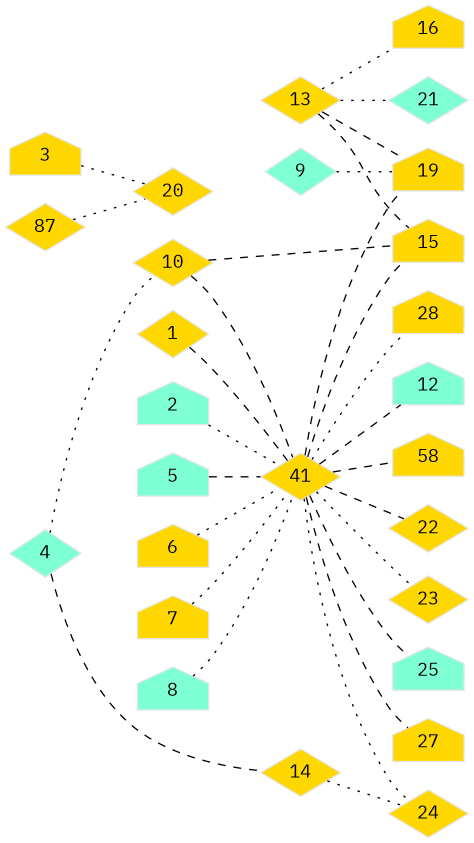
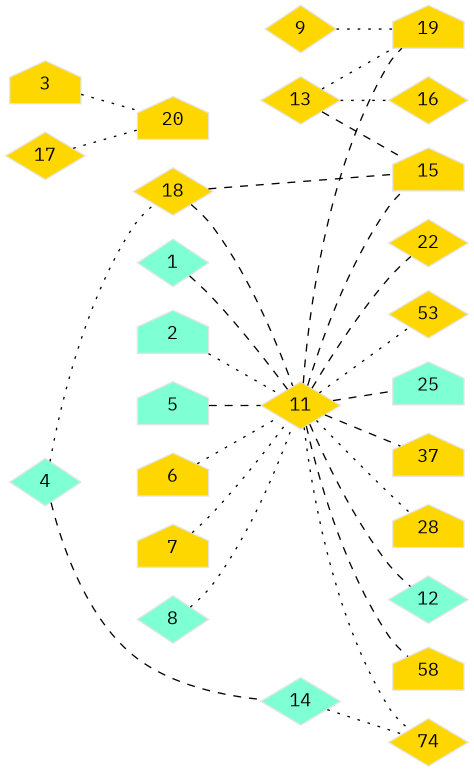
node "16": shape house -> diamond
node "21": removed
edge "13" -- "19": style dashed -> dotted
node "9": fillcolor aquamarine -> gold
node "20": shape diamond -> house
node "87": label "87" -> "17"
node "10": label "10" -> "18"
node "1": fillcolor gold -> aquamarine
node "12": shape house -> diamond
node "41": label "41" -> "11"
node "23": label "23" -> "53"
node "8": shape house -> diamond
node "27": label "27" -> "37"
node "14": fillcolor gold -> aquamarine
node "24": label "24" -> "74"
